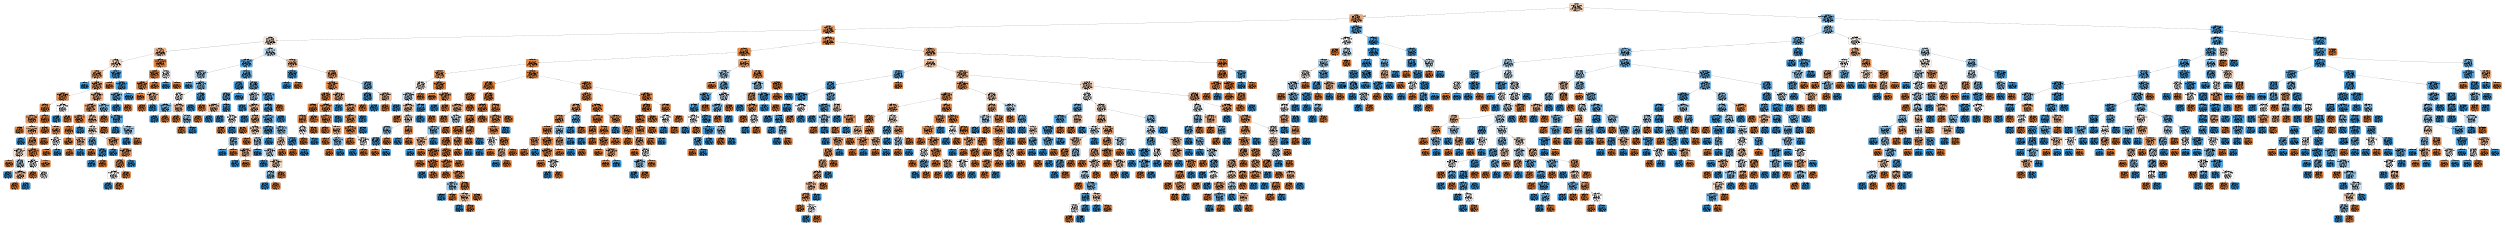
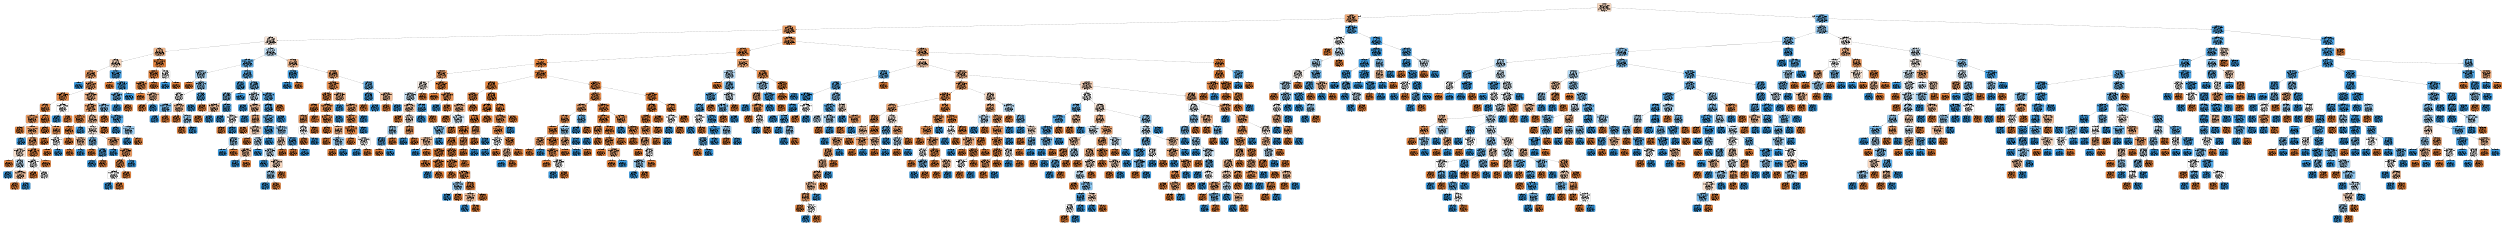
node "node #92 gini = 0.0 samples = 2 value = [2, 0] class = No": fillcolor #47a4e7 -> #e58139
node "node #1017 gini = 0.0 samples = 9 value = [9, 0] class = No": fillcolor #e58139 -> #d7ebfa
node "node #1184 gini = 0.0 samples = 1 value = [0, 1] class = Yes": label "node #1184 gini = 0.0 samples = 1 value = [0, 1] class = Yes" -> "node #1184 gini = 0.0 samples = 1 value = [0, 1] contact = Yes"
node "node #393 gini = 0.0 samples = 9 value = [0, 9] class = Yes": fillcolor #399de5 -> #c4e2f7
node "node #1205 gini = 0.0 samples = 2 value = [0, 2] class = Yes": fillcolor #efb388 -> #399de5
node "node #524 gini = 0.0 samples = 7 value = [0, 7] class = Yes": removed
